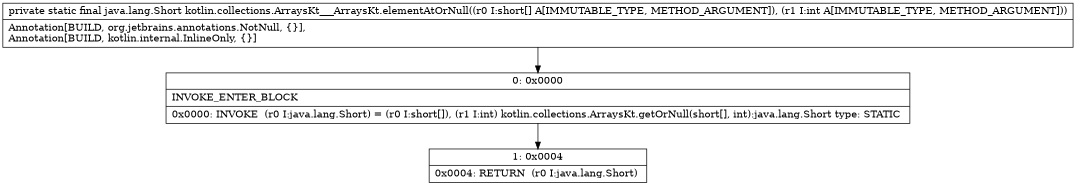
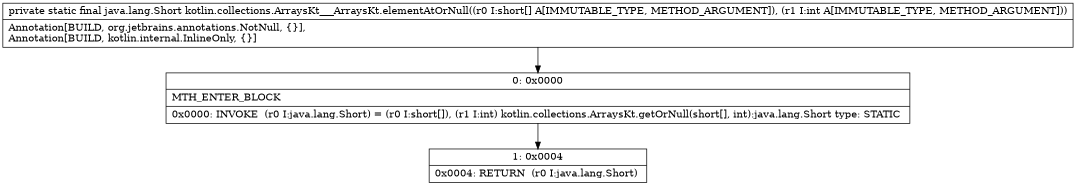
node "0: 0x0000": text "INVOKE_ENTER_BLOCK" -> "MTH_ENTER_BLOCK"
